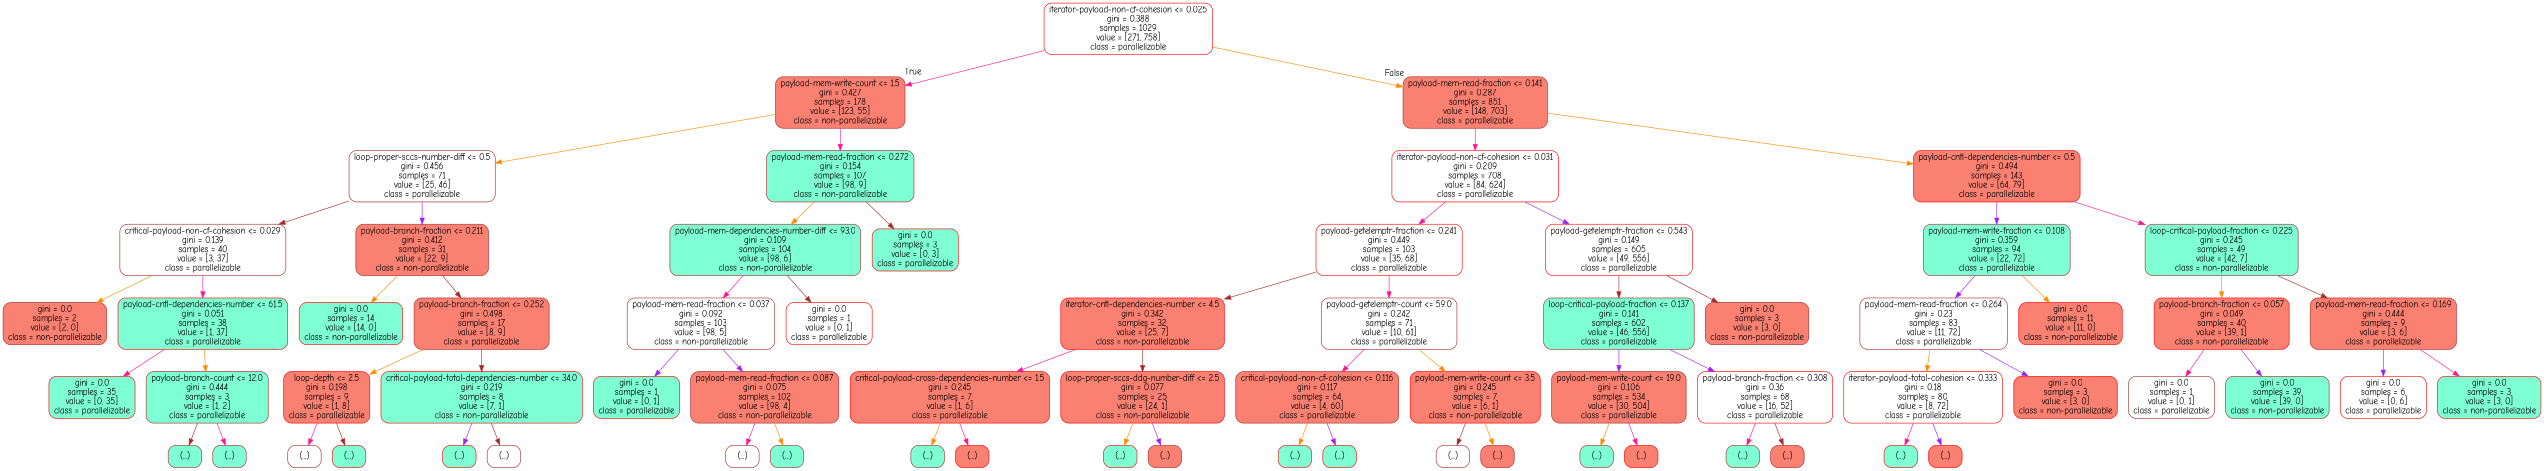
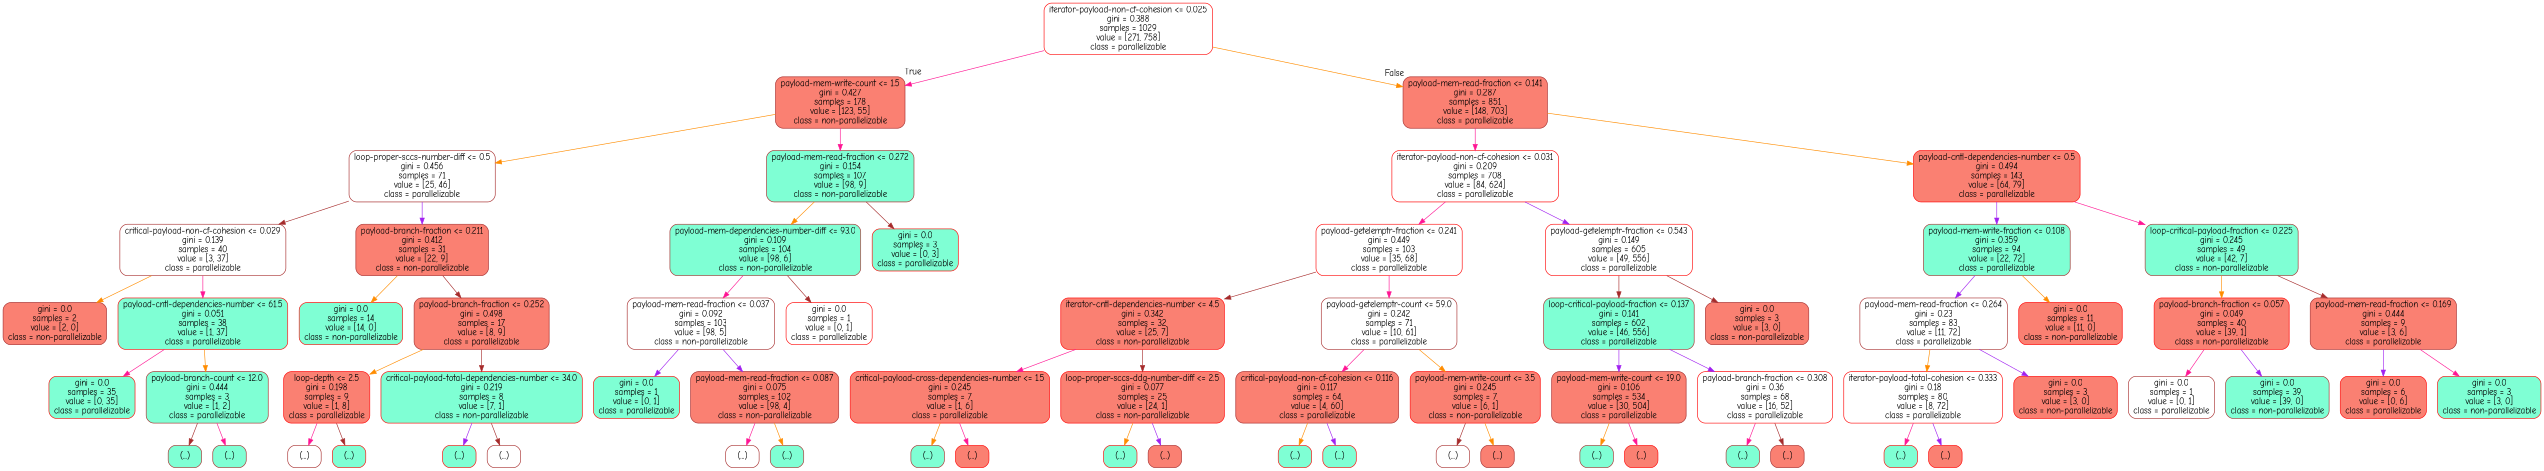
node "gini = 0.0 samples = 6 value = [0, 6] class = parallelizable": fillcolor white -> salmon
